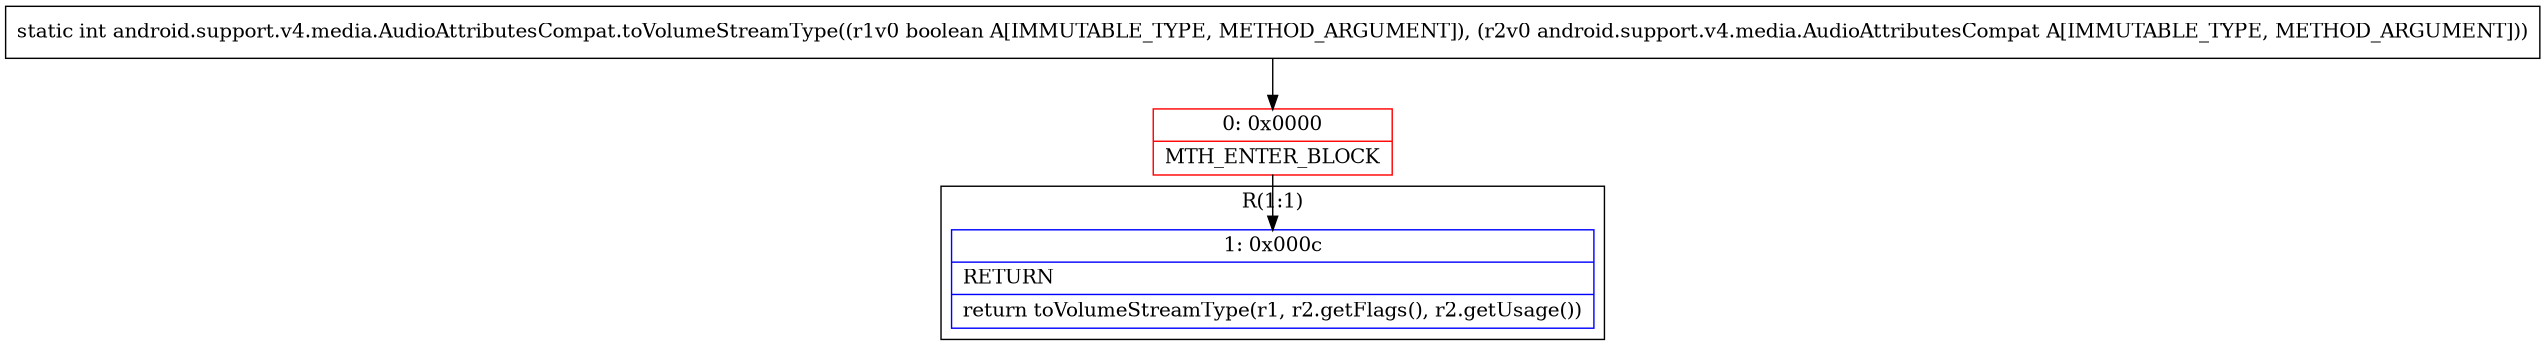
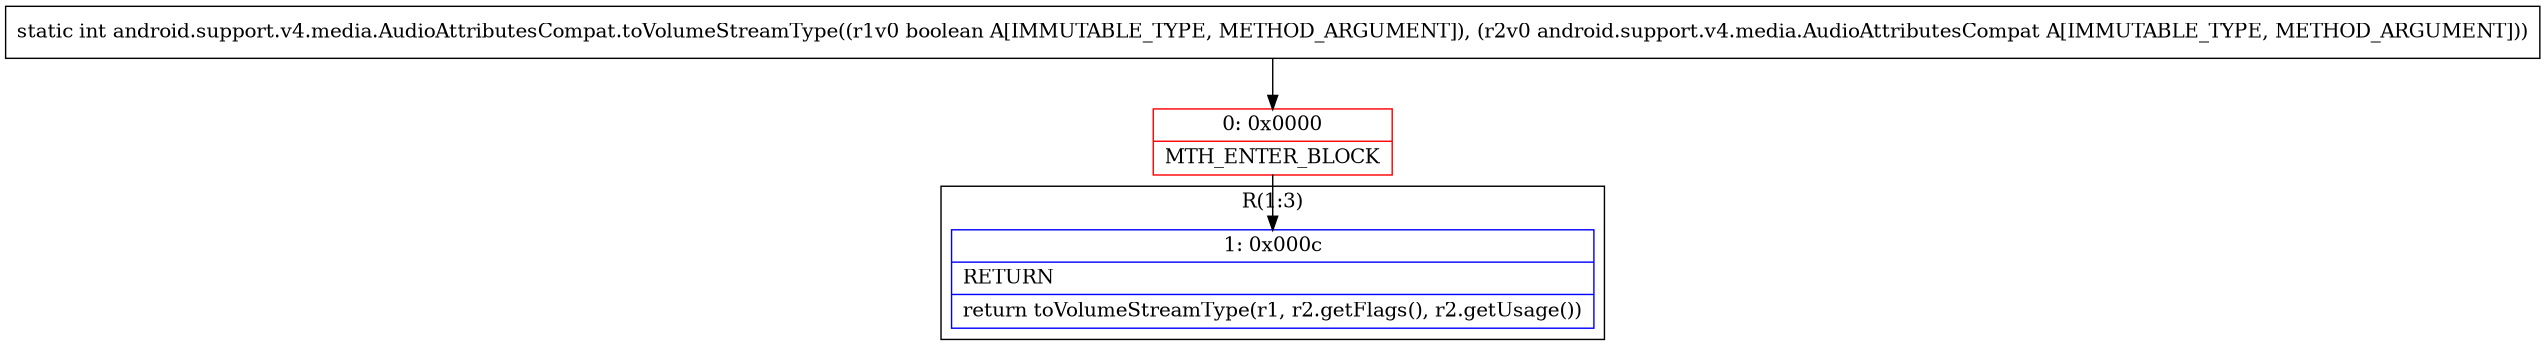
cluster "R(1:1)": label "R(1:1)" -> "R(1:3)"
